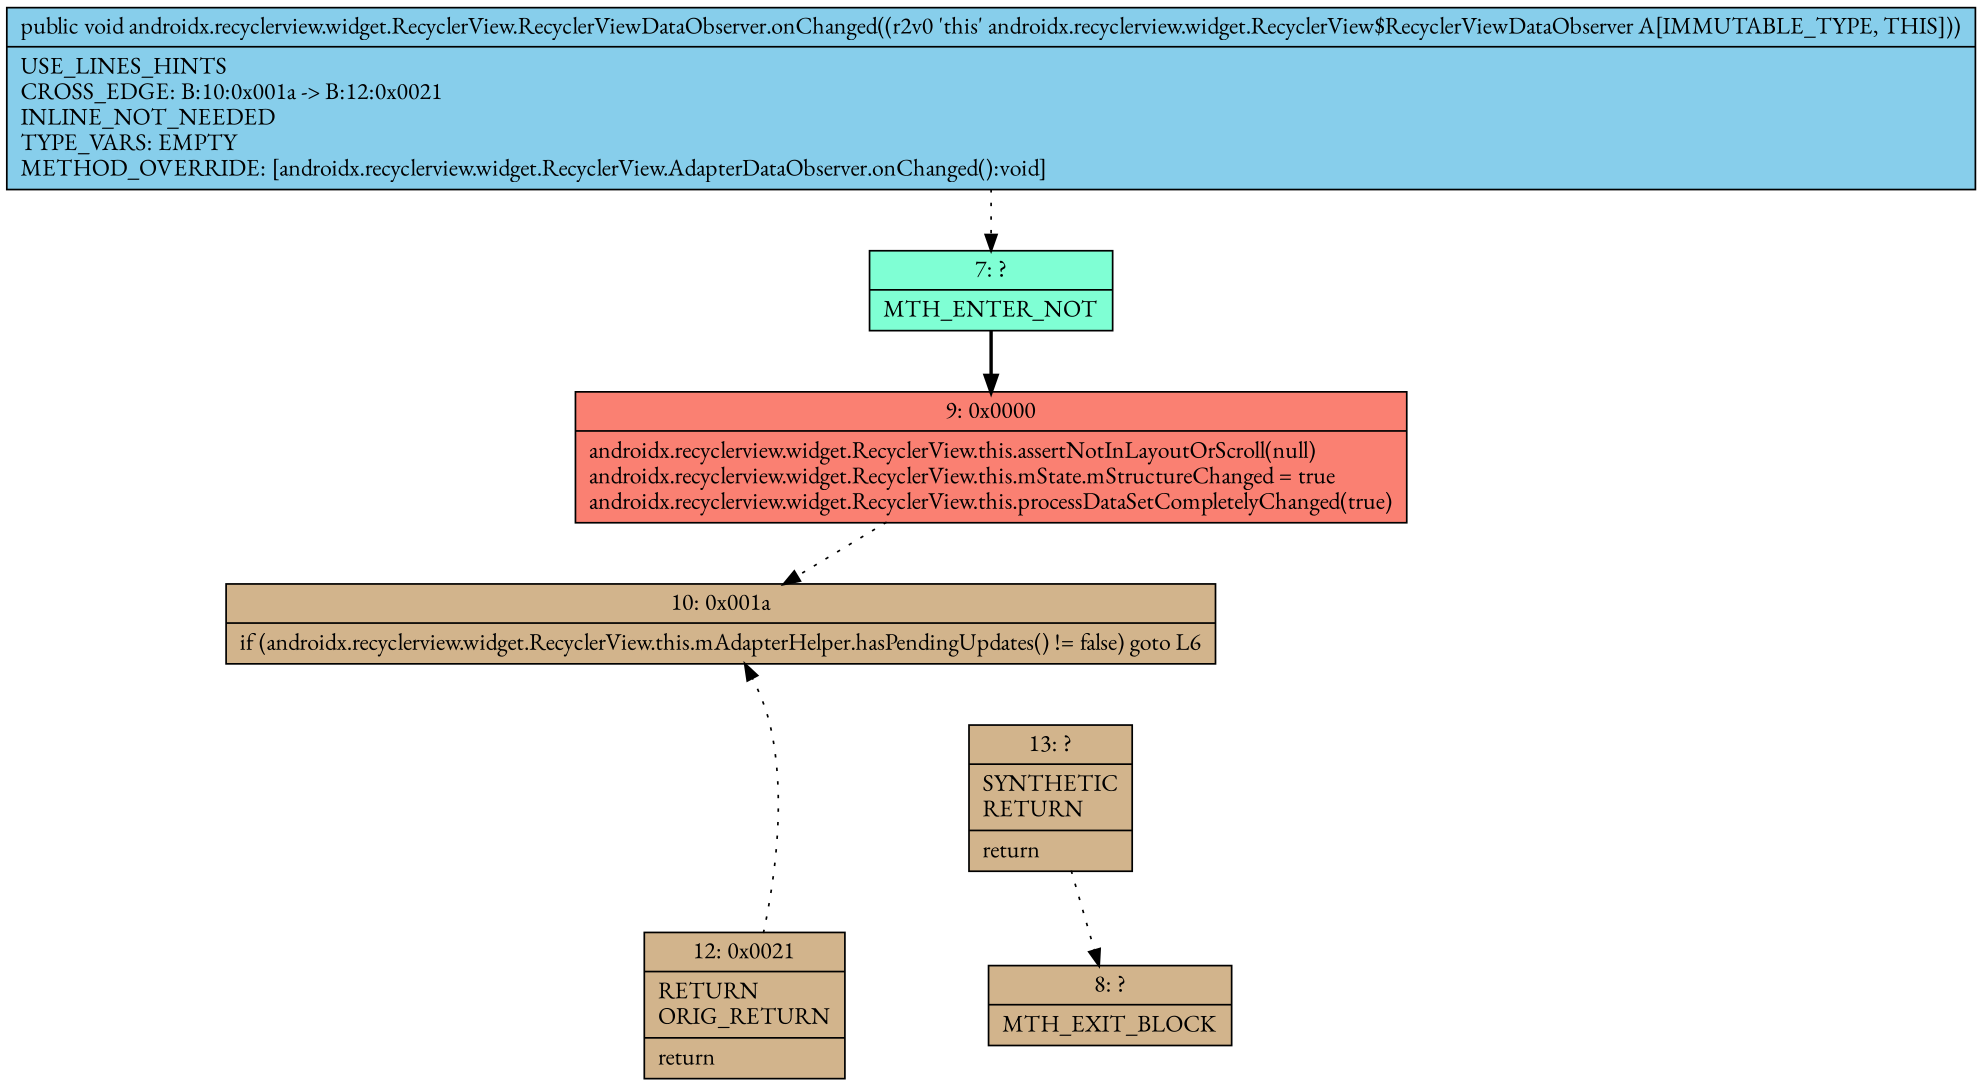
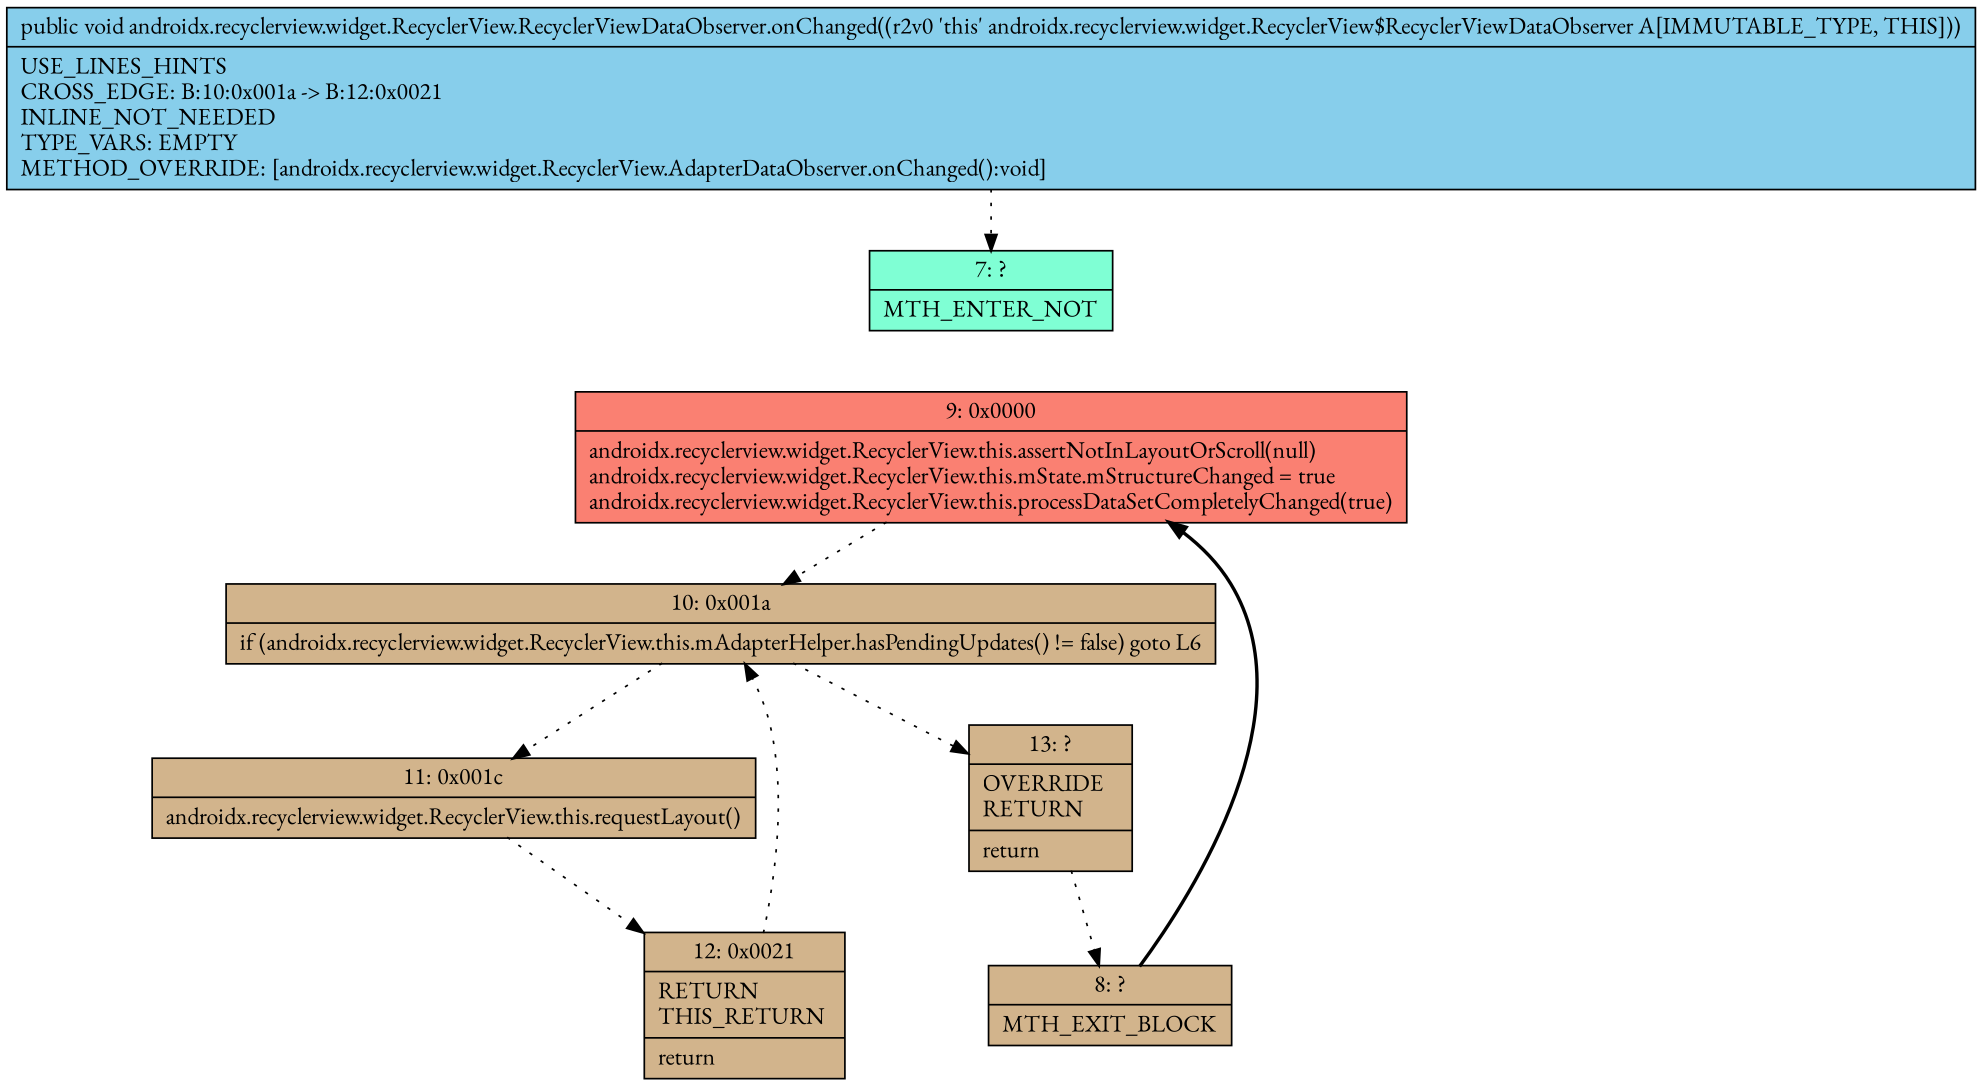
edge "7: ?" -> "9: 0x0000": now "8: ?" -> "9: 0x0000"
edge "10: 0x001a" -> "13: ?": added
node "13: ?": text "SYNTHETIC" -> "OVERRIDE"
node "11: 0x001c": added
node "12: 0x0021": text "ORIG_RETURN" -> "THIS_RETURN"
